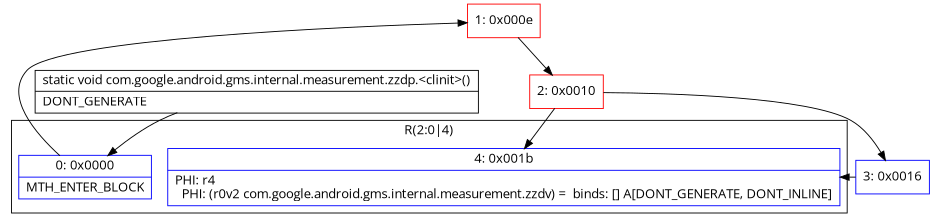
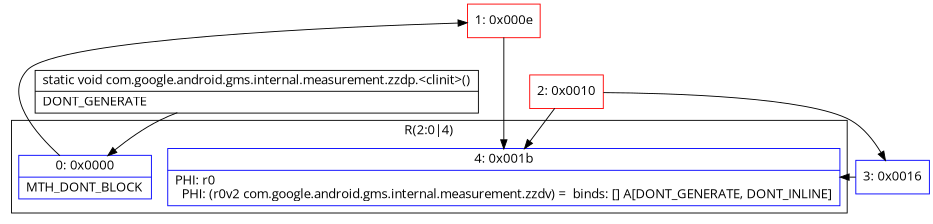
edge "1: 0x000e" -> "2: 0x0010": now "1: 0x000e" -> "4: 0x001b"
node "4: 0x001b": text "PHI: r4" -> "PHI: r0"
node "0: 0x0000": text "MTH_ENTER_BLOCK" -> "MTH_DONT_BLOCK"
